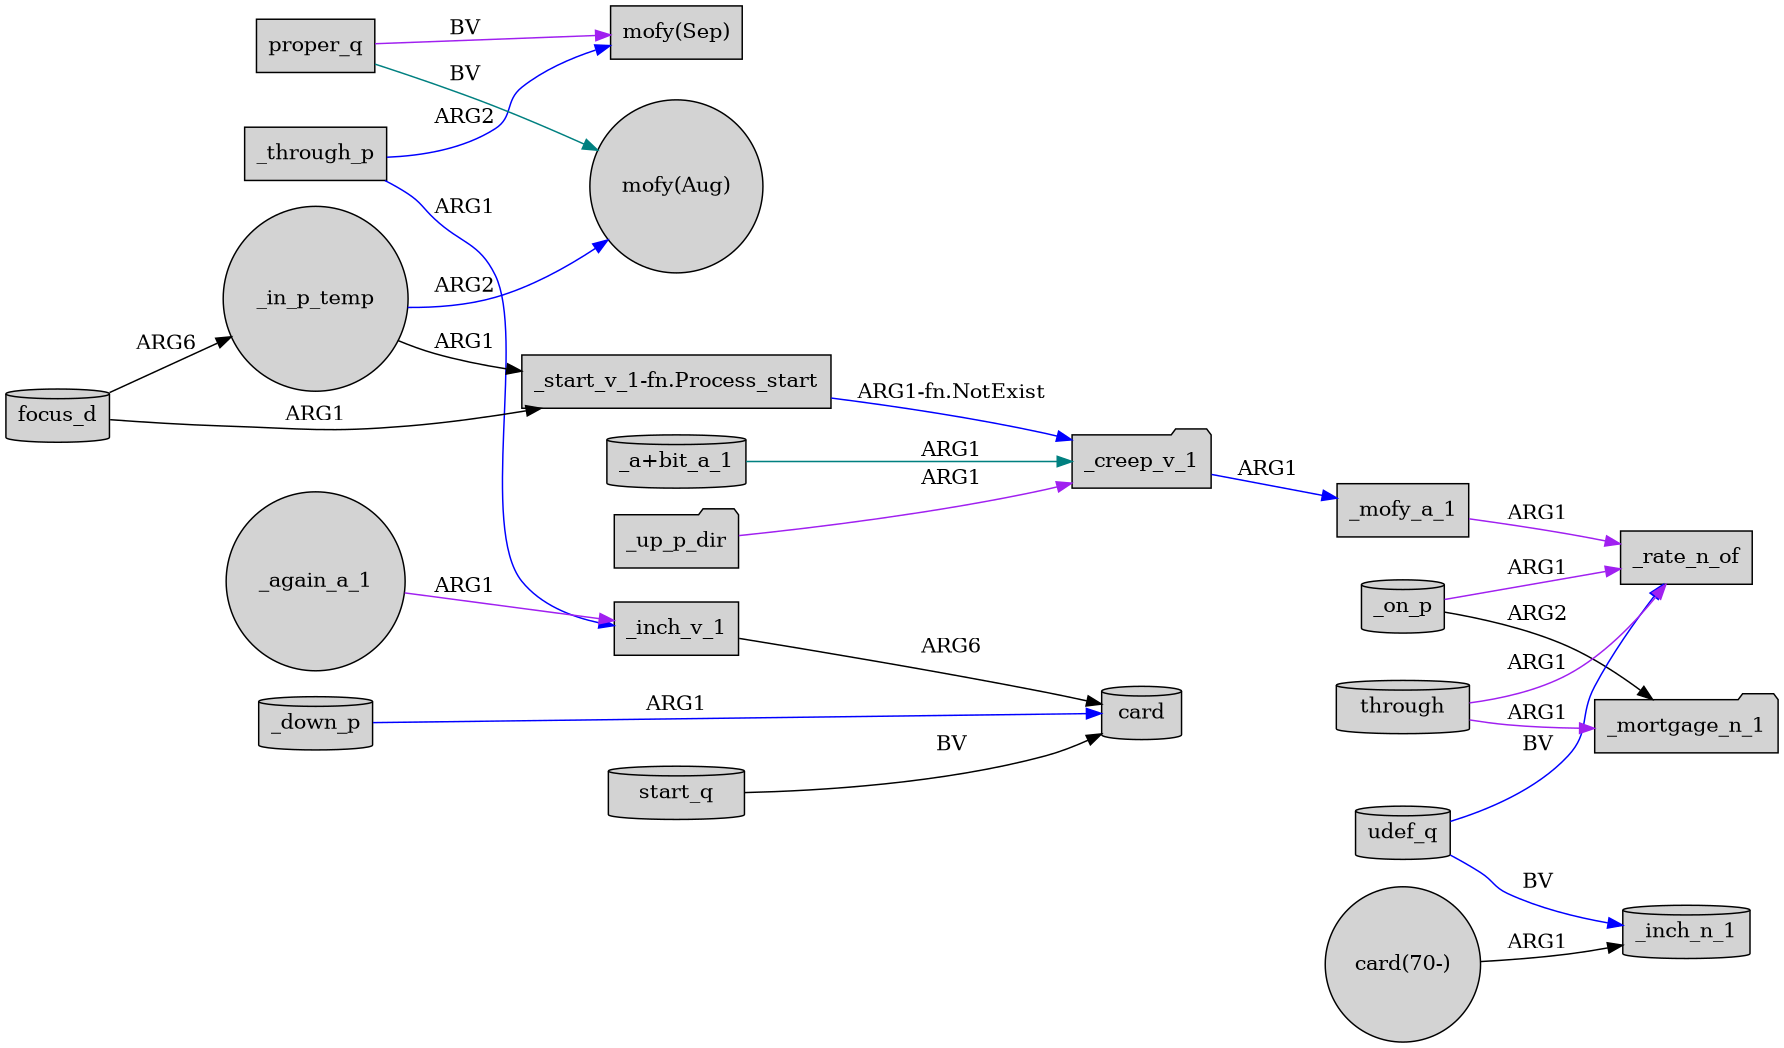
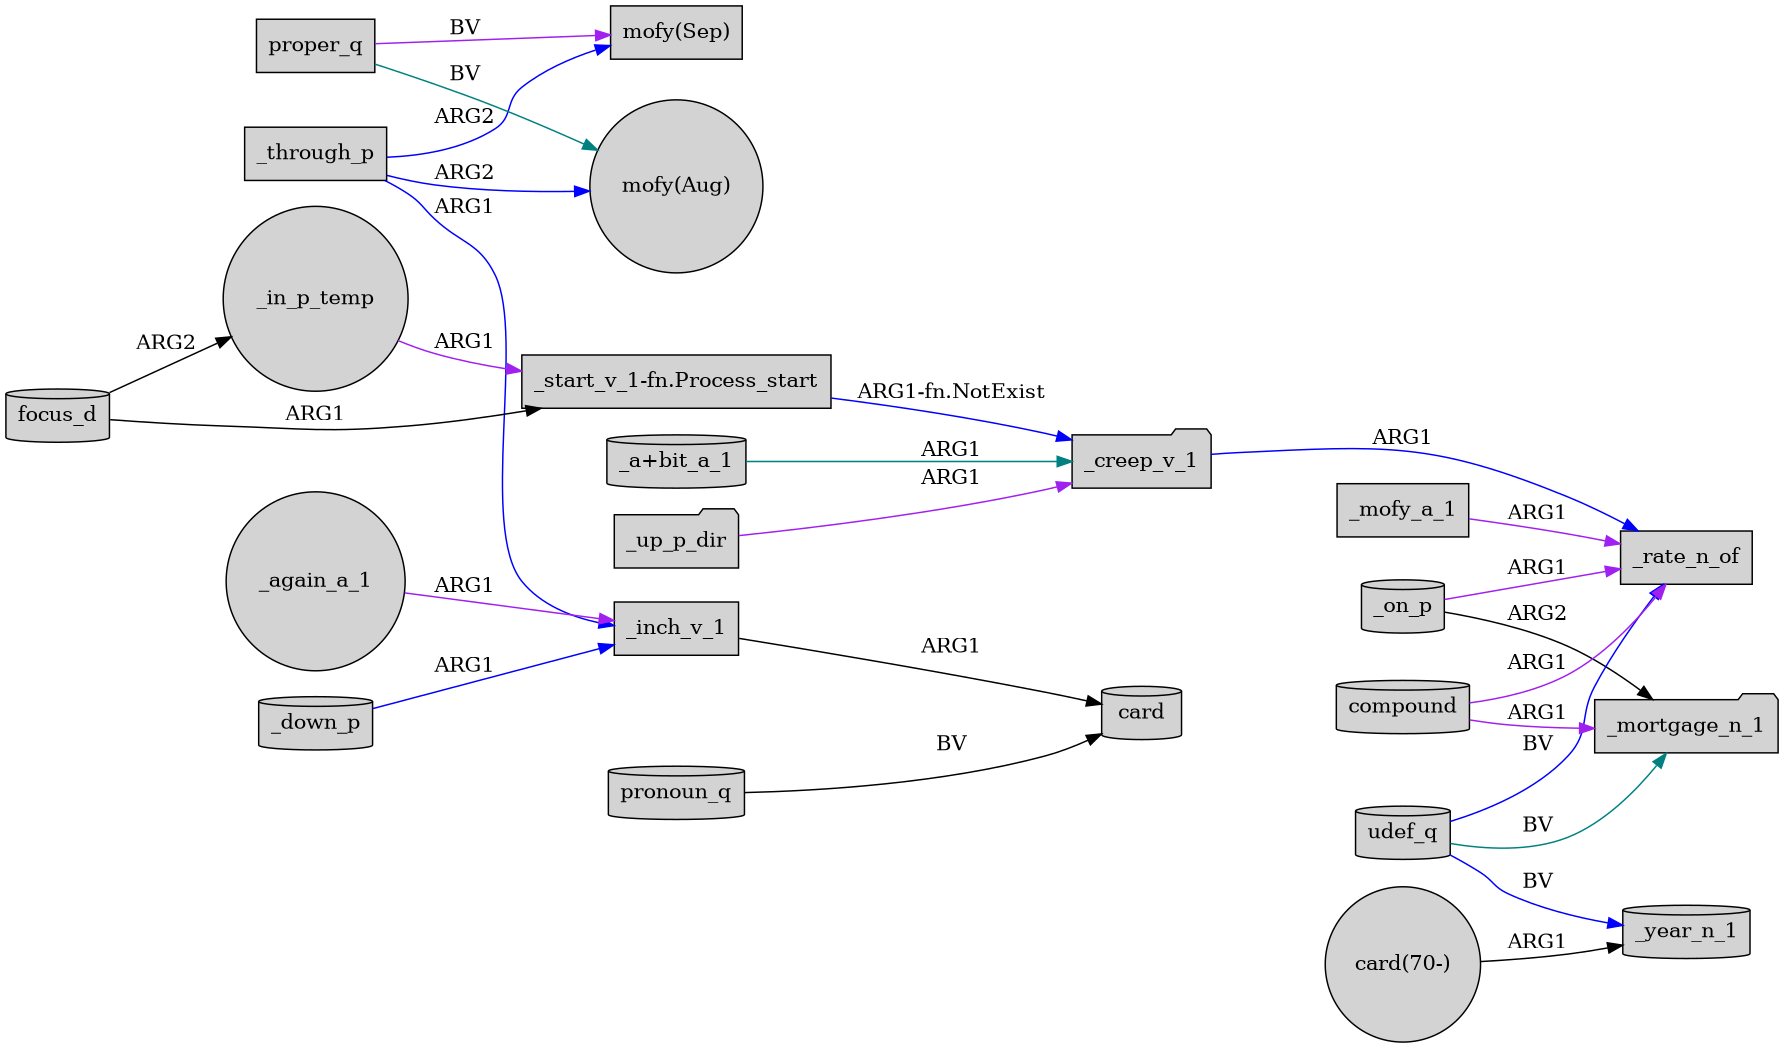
edge "_in_p_temp" -> "mofy(Aug)": now "_through_p" -> "mofy(Aug)"
edge "focus_d" -> "_in_p_temp": label "ARG6" -> "ARG2"
edge "_in_p_temp" -> "_start_v_1-fn.Process_start": color black -> purple
edge "_creep_v_1" -> "_mofy_a_1": now "_creep_v_1" -> "_rate_n_of"
edge "_inch_v_1" -> "card": label "ARG6" -> "ARG1"
node "through": label "through" -> "compound"
edge "_down_p" -> "card": now "_down_p" -> "_inch_v_1"
node "start_q": label "start_q" -> "pronoun_q"
edge "udef_q" -> "_mortgage_n_1": added, label "BV"
node "_inch_n_1": label "_inch_n_1" -> "_year_n_1"
